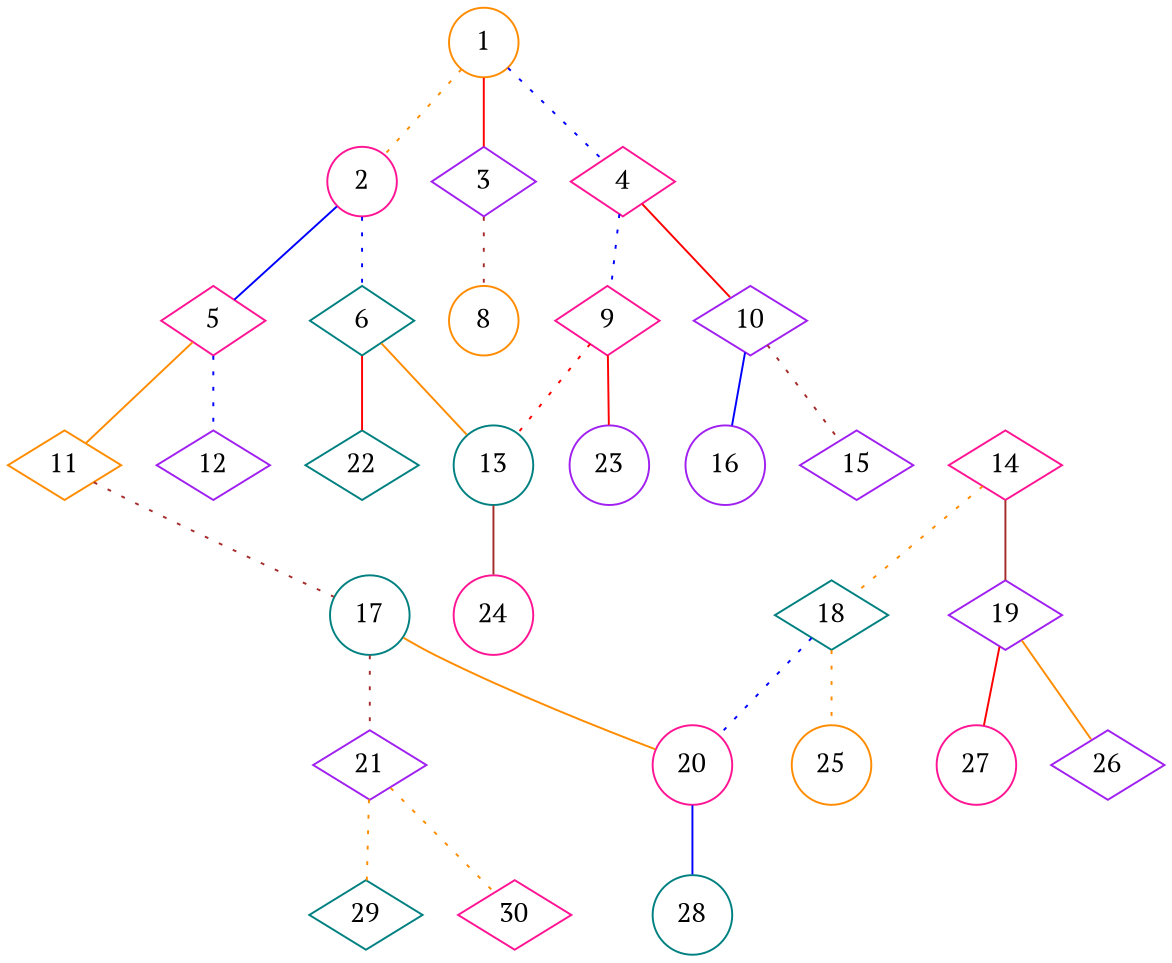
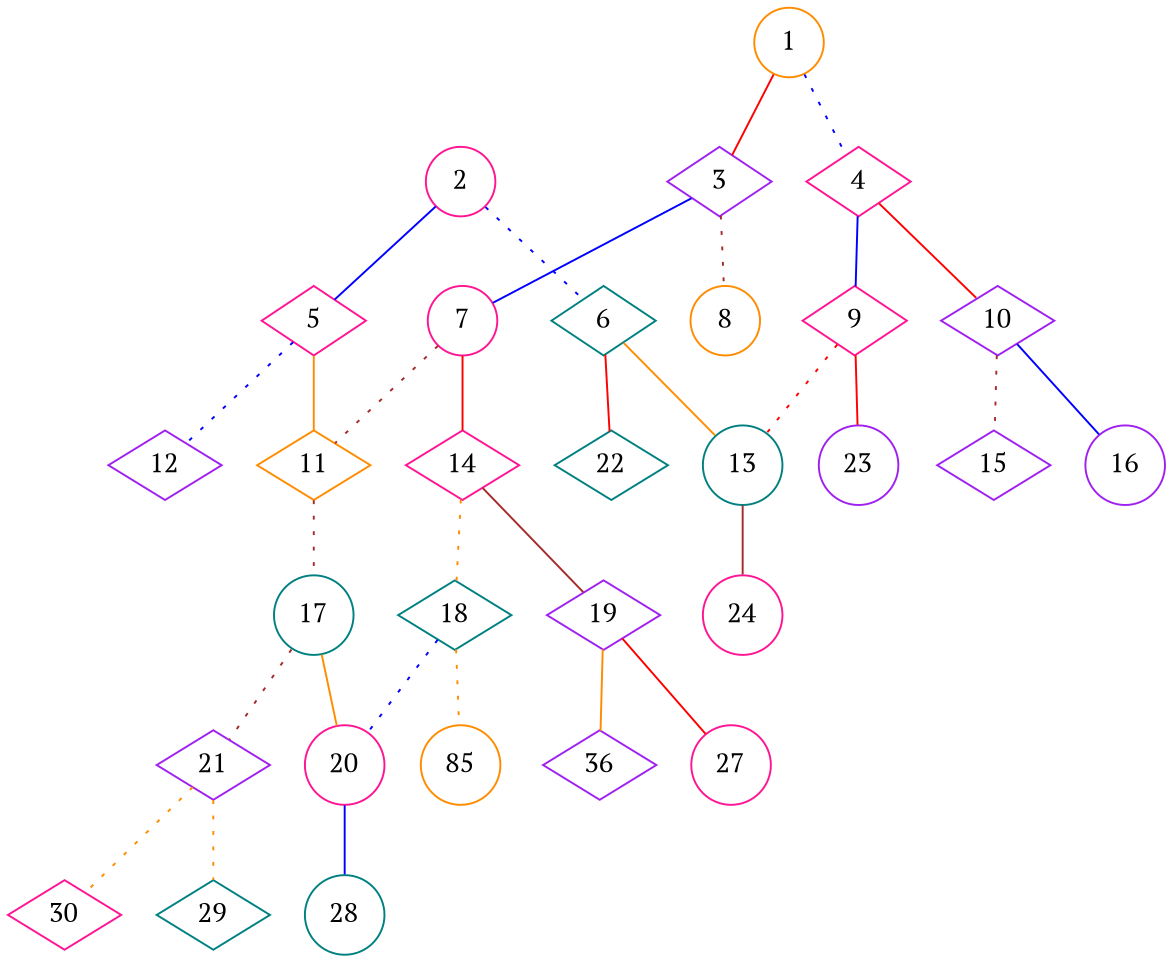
edge "1" -- "2": removed
edge "4" -- "9": style dotted -> solid
node "7": added
node "25": label "25" -> "85"
node "26": label "26" -> "36"
